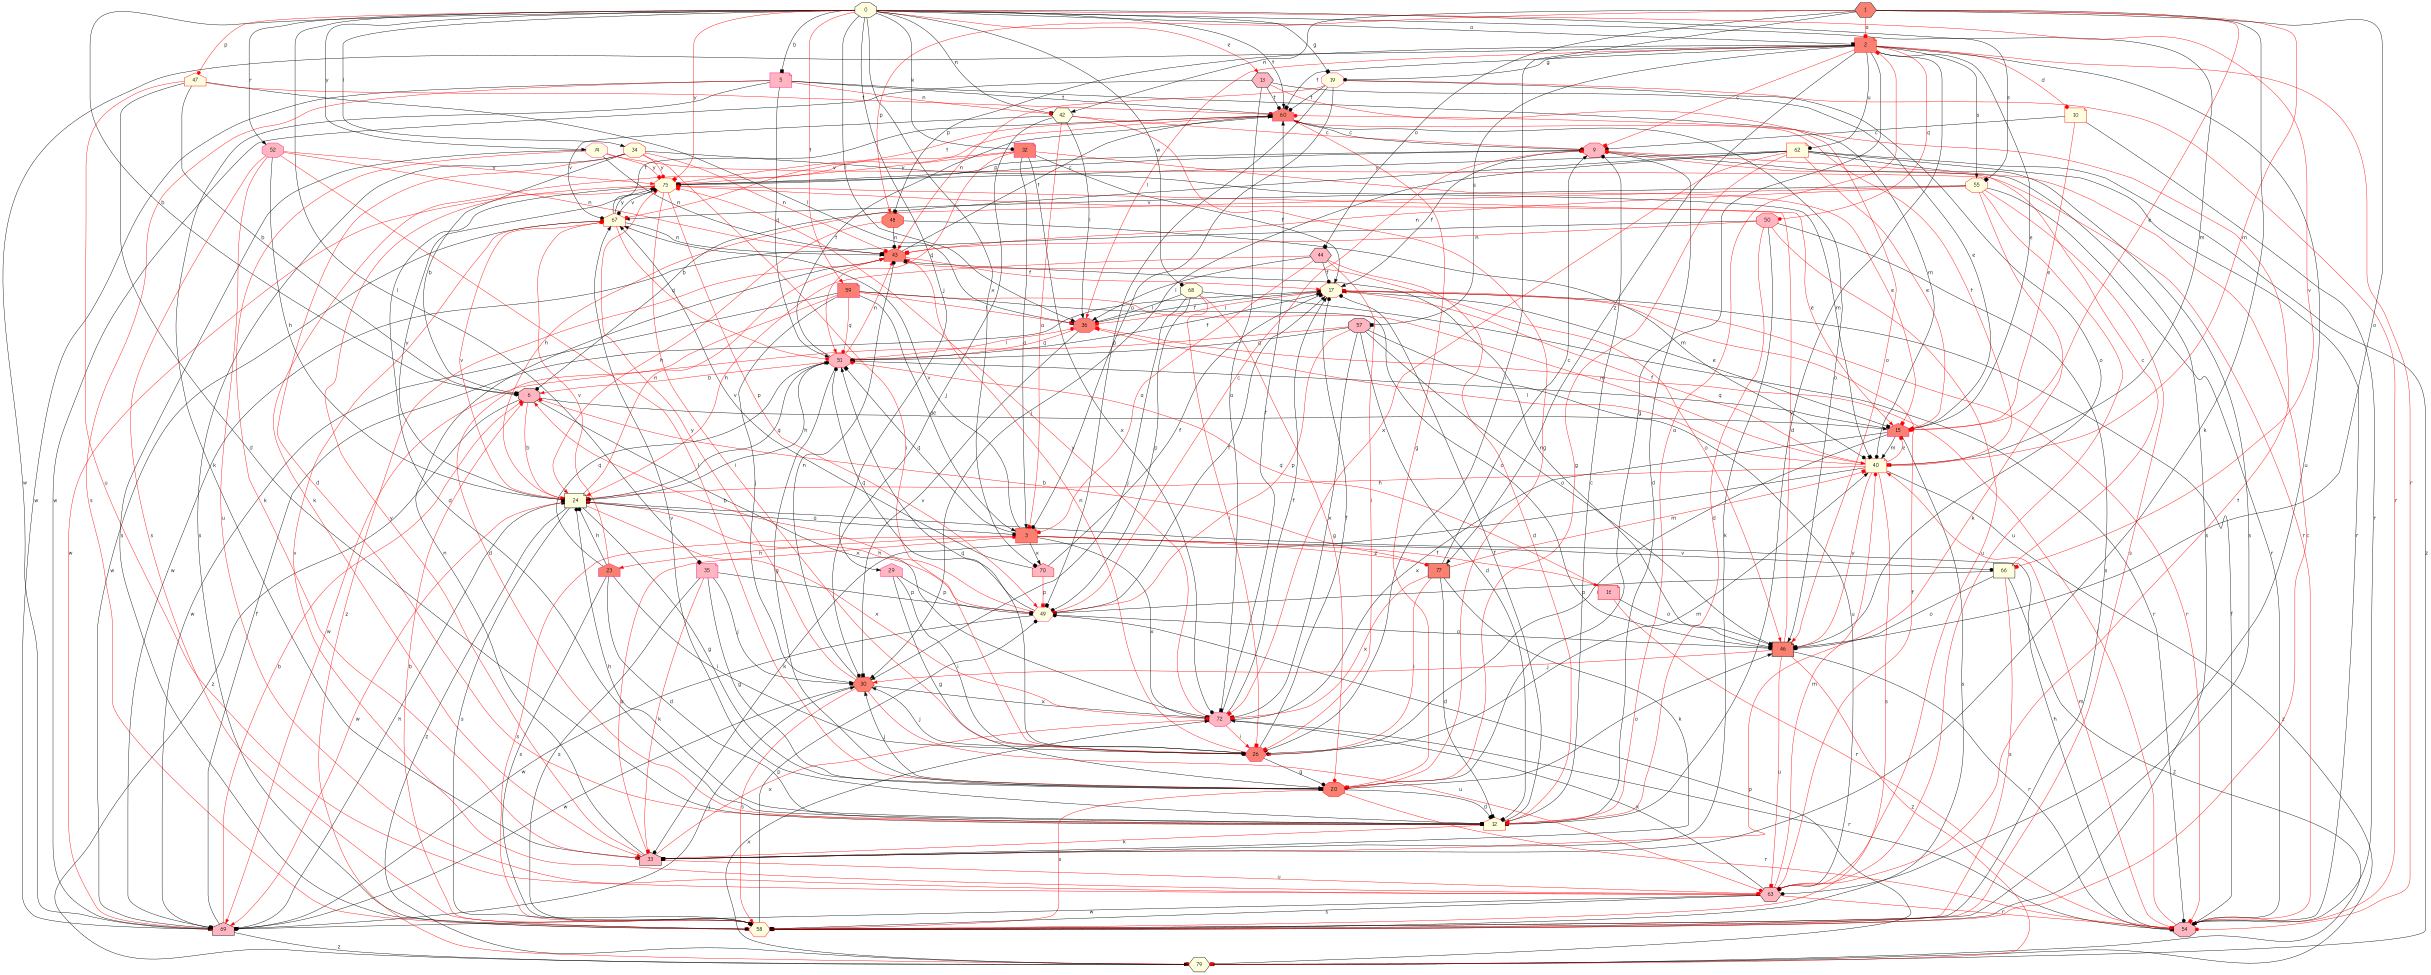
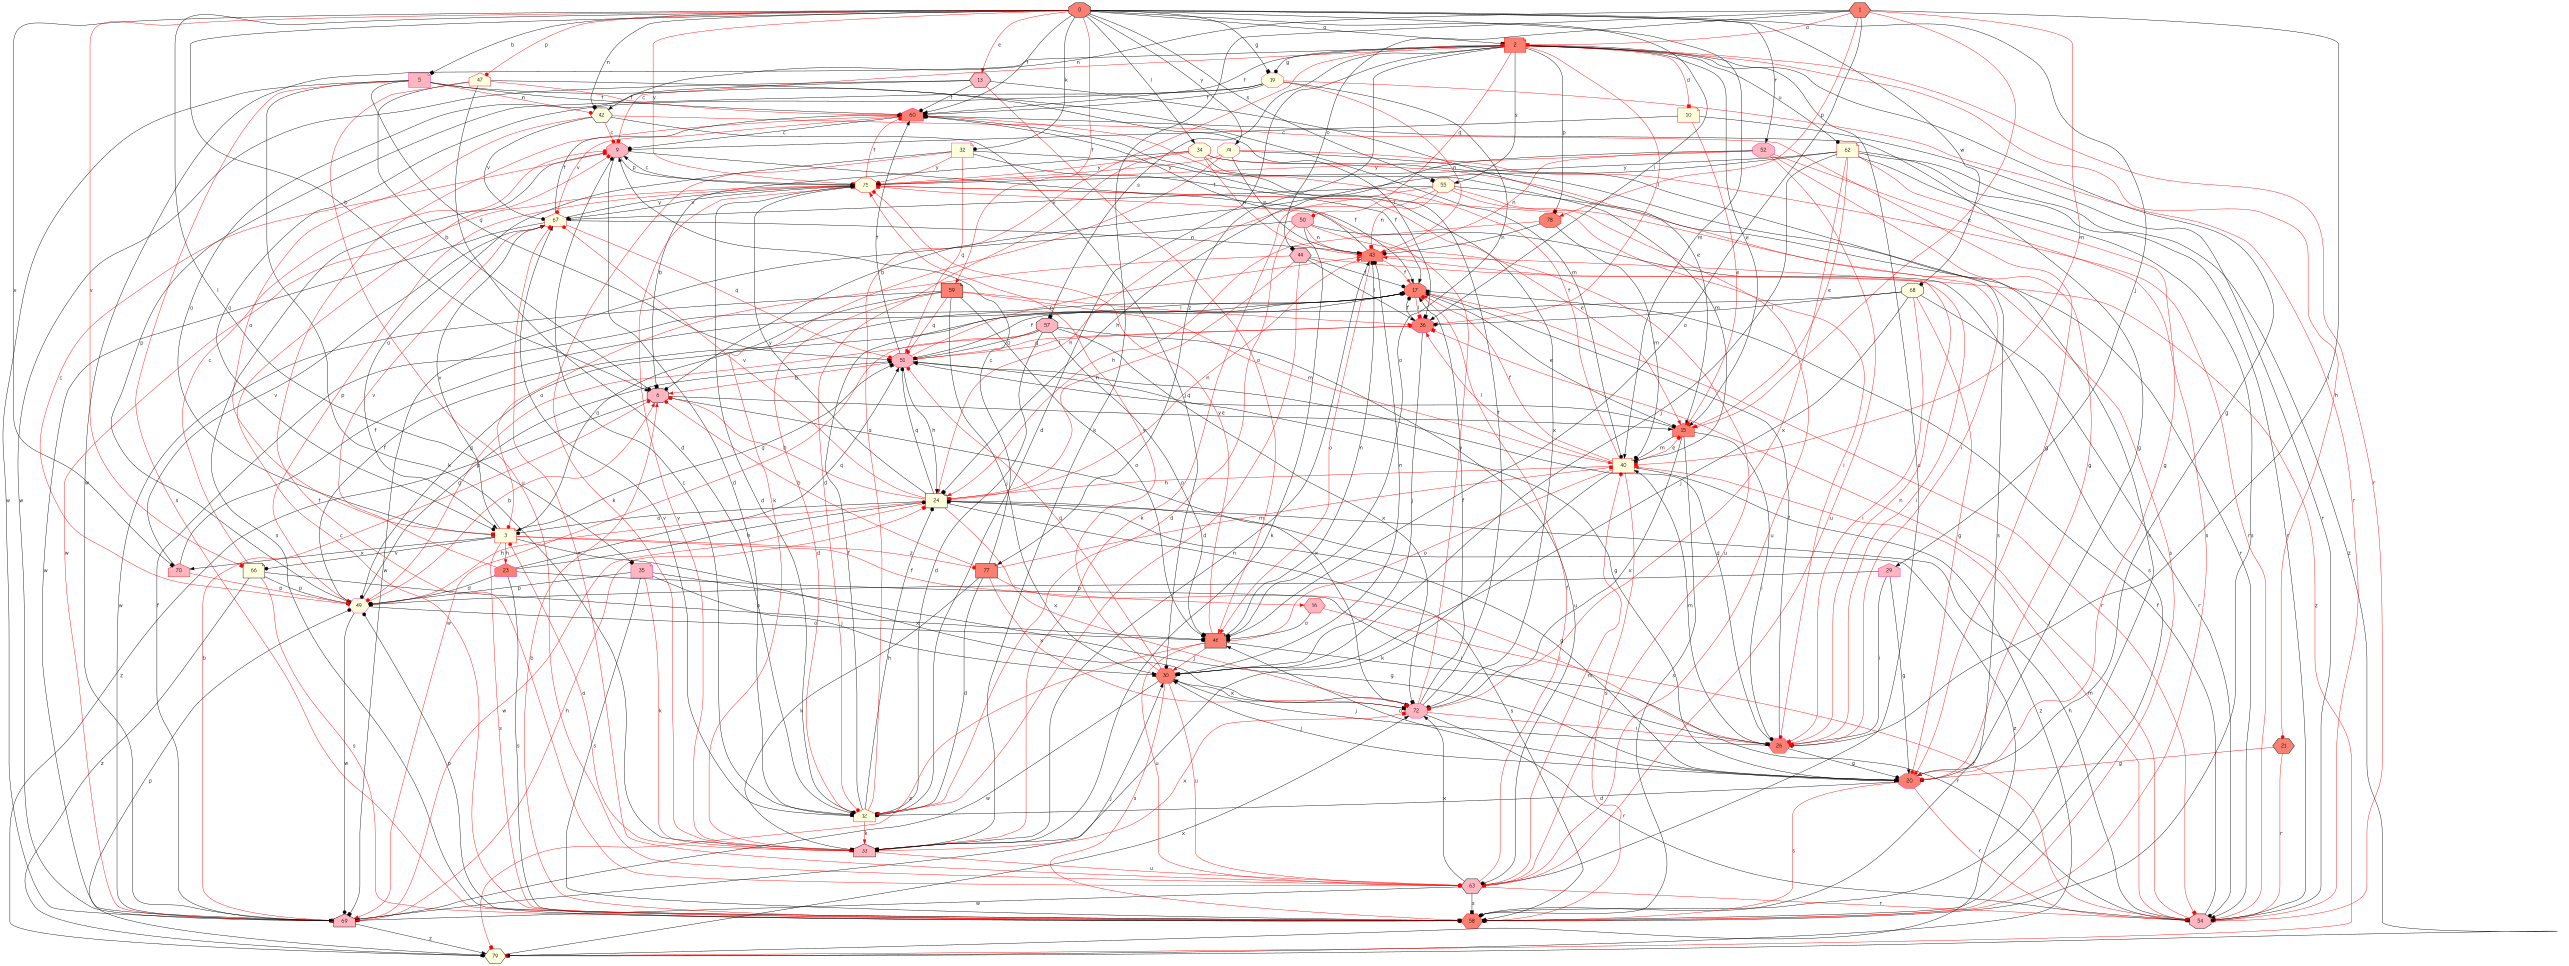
node "0": fillcolor lightyellow -> salmon
node "32": fillcolor salmon -> lightyellow
edge "60" -> "46": removed, label "o"
edge "32" -> "15": removed, label "e"
edge "67" -> "75": arrowhead dot -> normal
edge "42" -> "36": removed, label "l"
node "48": label "48" -> "78"
node "59": color deeppink -> black
node "17": fillcolor lightyellow -> salmon
edge "13" -> "72": now "13" -> "3"
node "15": color deeppink -> red
edge "60" -> "20": color red -> black
edge "6" -> "24": reversed
edge "16" -> "51": now "30" -> "51"
edge "52" -> "20": label "l" -> "g"
edge "36" -> "30": label "v" -> "j"
node "3": fillcolor salmon -> lightyellow
edge "40" -> "46": label "y" -> "o"
node "16": shape note -> hexagon
edge "69" -> "24": color black -> red
node "21": added
node "20": color red -> deeppink
edge "23" -> "12": now "23" -> "49"
node "58": fillcolor lightyellow -> salmon
